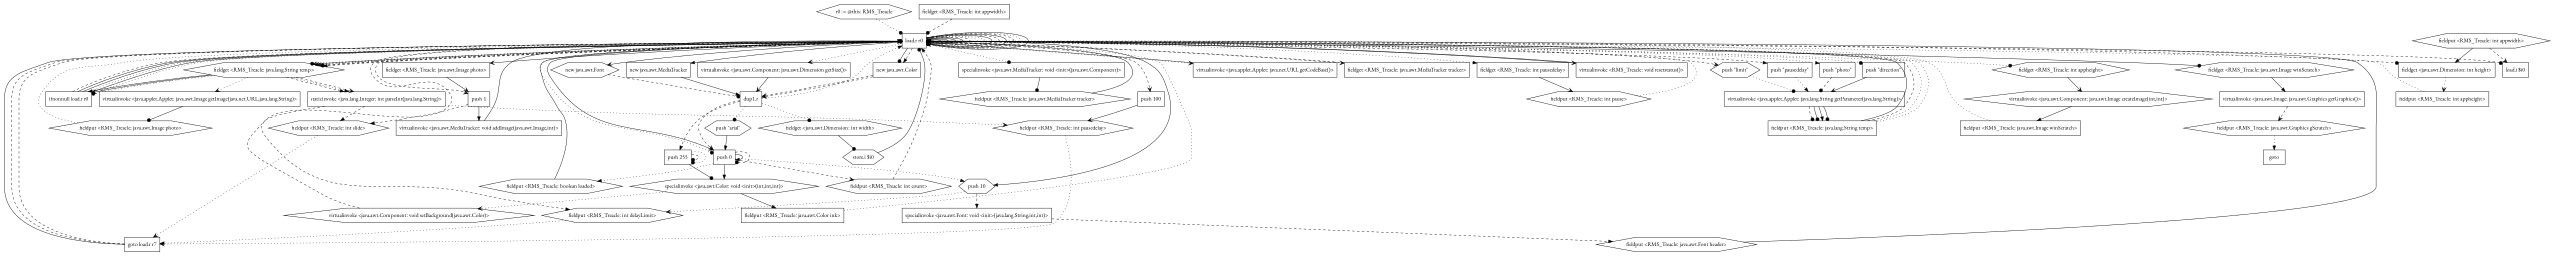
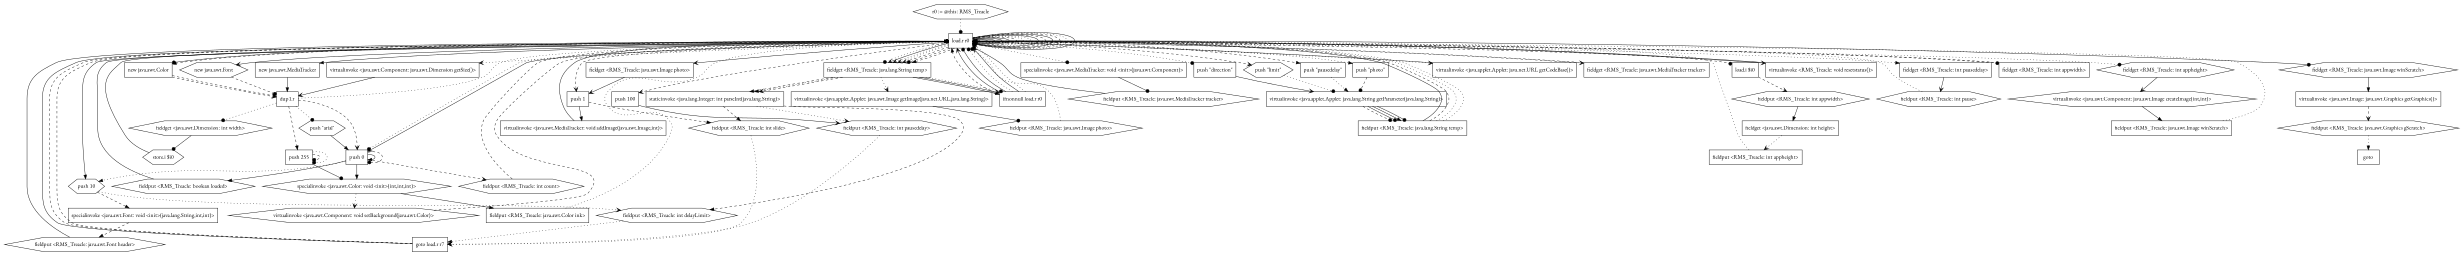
edge "load.r r0" -> "fieldget <java.awt.Dimension: int height>": now "load.r r0" -> "fieldget <RMS_Treacle: int appwidth>"
edge "fieldput <RMS_Treacle: int appwidth>" -> "load.i $i0": reversed
node "fieldget <RMS_Treacle: java.lang.String temp>": shape hexagon -> box
edge "push 0" -> "fieldput <RMS_Treacle: boolean loaded>": style dotted -> solid
